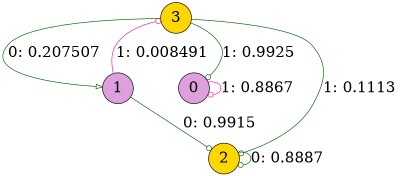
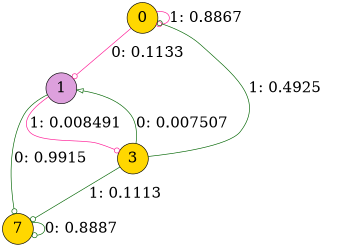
edge "0" -> "1": added, label "0: 0.1133"
edge "3" -> "1": label "0: 0.207507  " -> "0: 0.007507  "
edge "3" -> "0": label "1: 0.9925   " -> "1: 0.4925   "
node "0": fillcolor plum -> gold
node "2": label "2" -> "7"
